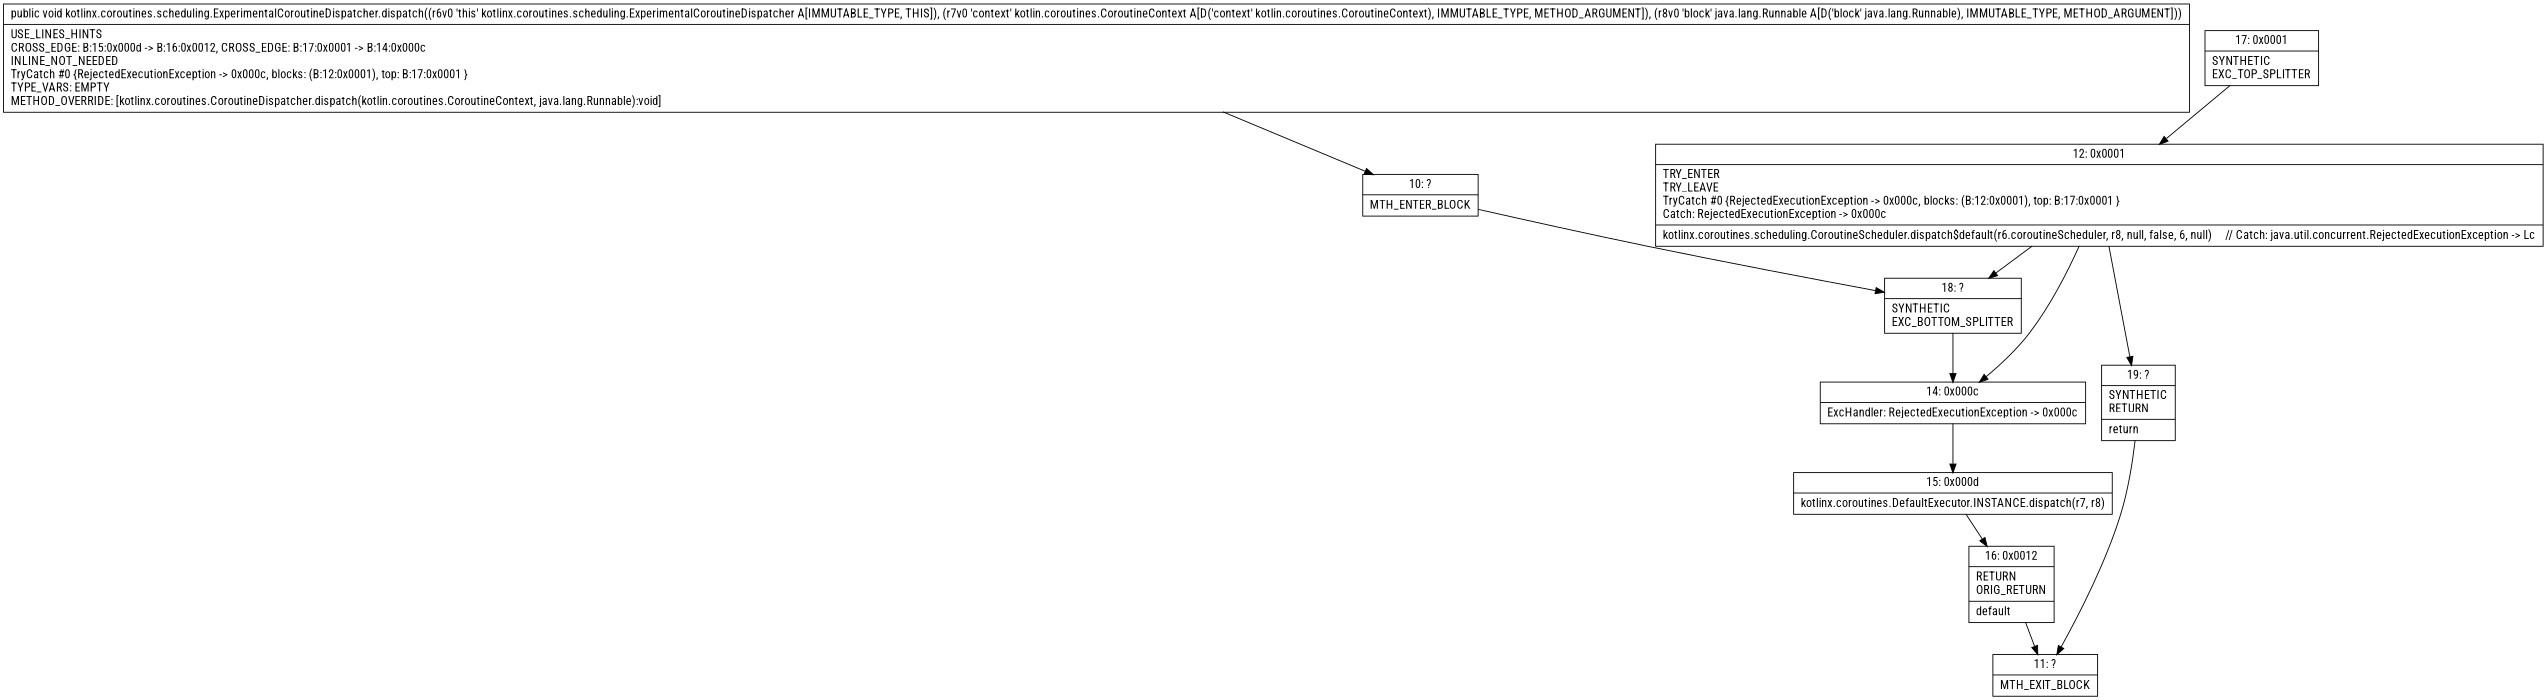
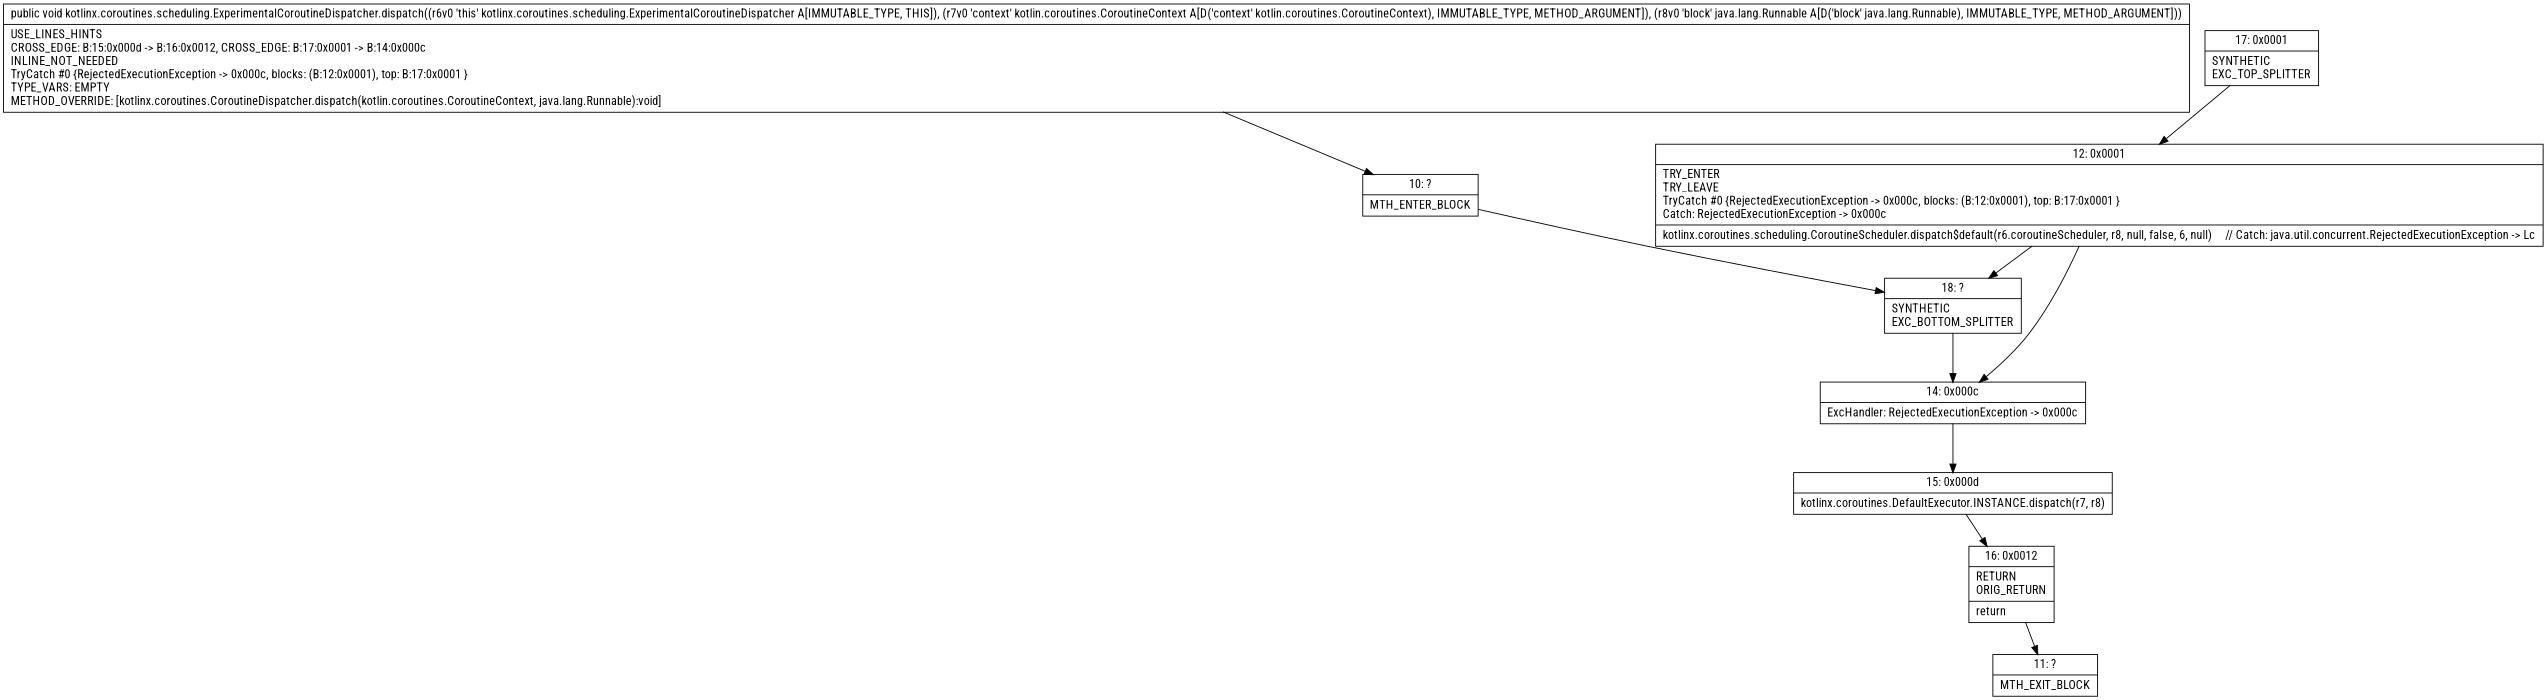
node "19: ?": removed
node "16: 0x0012": text "default" -> "return"
